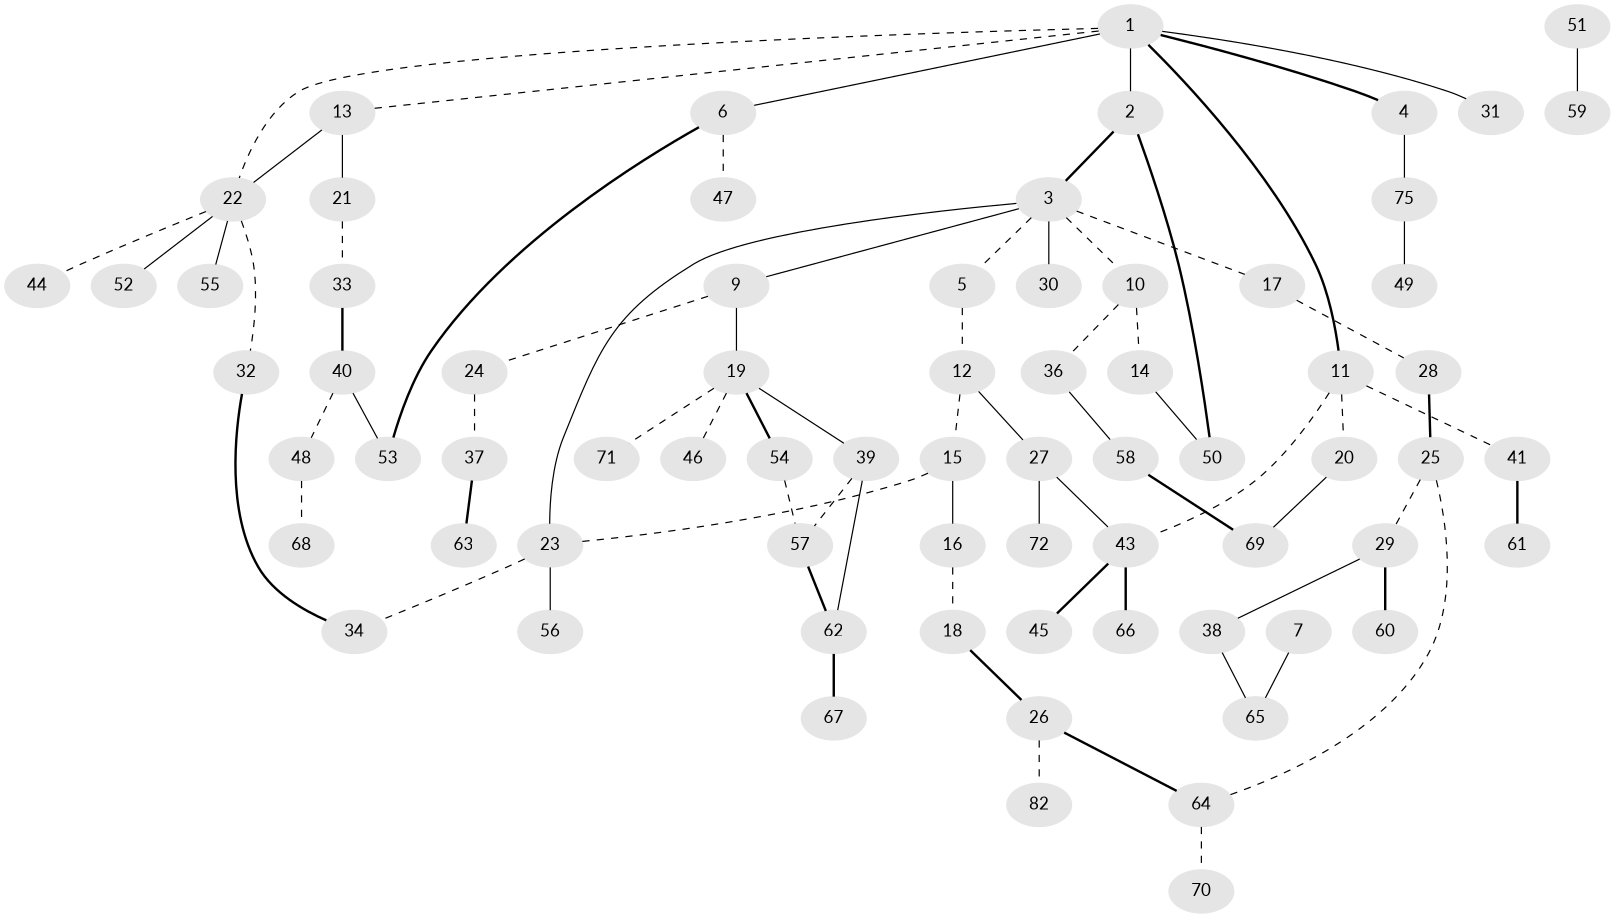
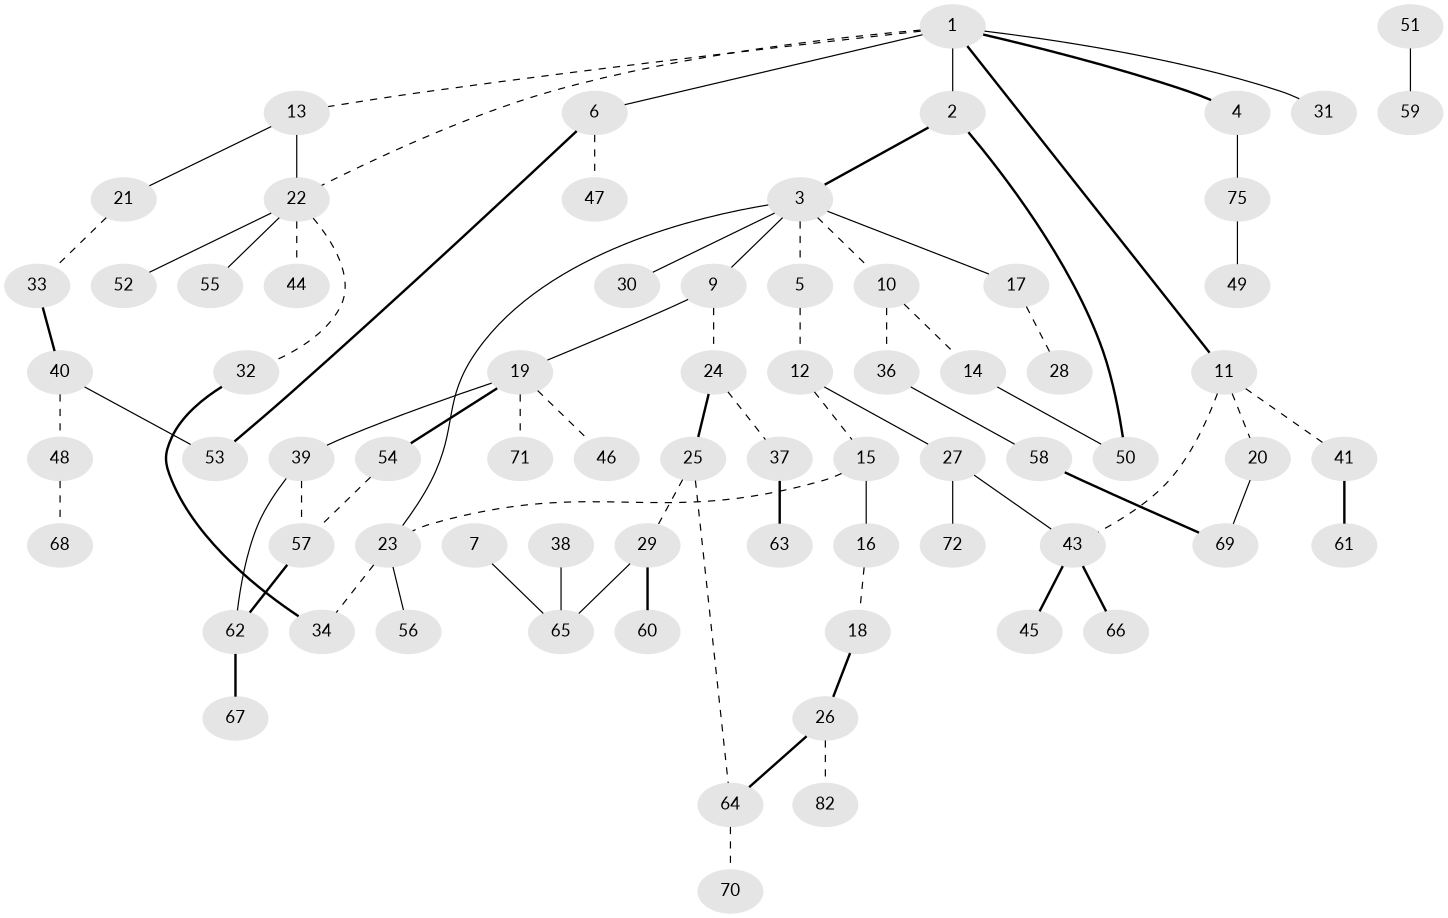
edge "3" -- "17": style dashed -> solid
edge "28" -- "25": now "24" -- "25"
edge "29" -- "38": now "29" -- "65"
